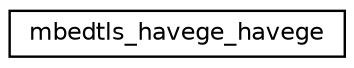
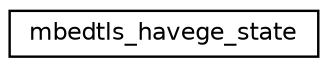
node "mbedtls_havege_havege": label "mbedtls_havege_havege" -> "mbedtls_havege_state"
